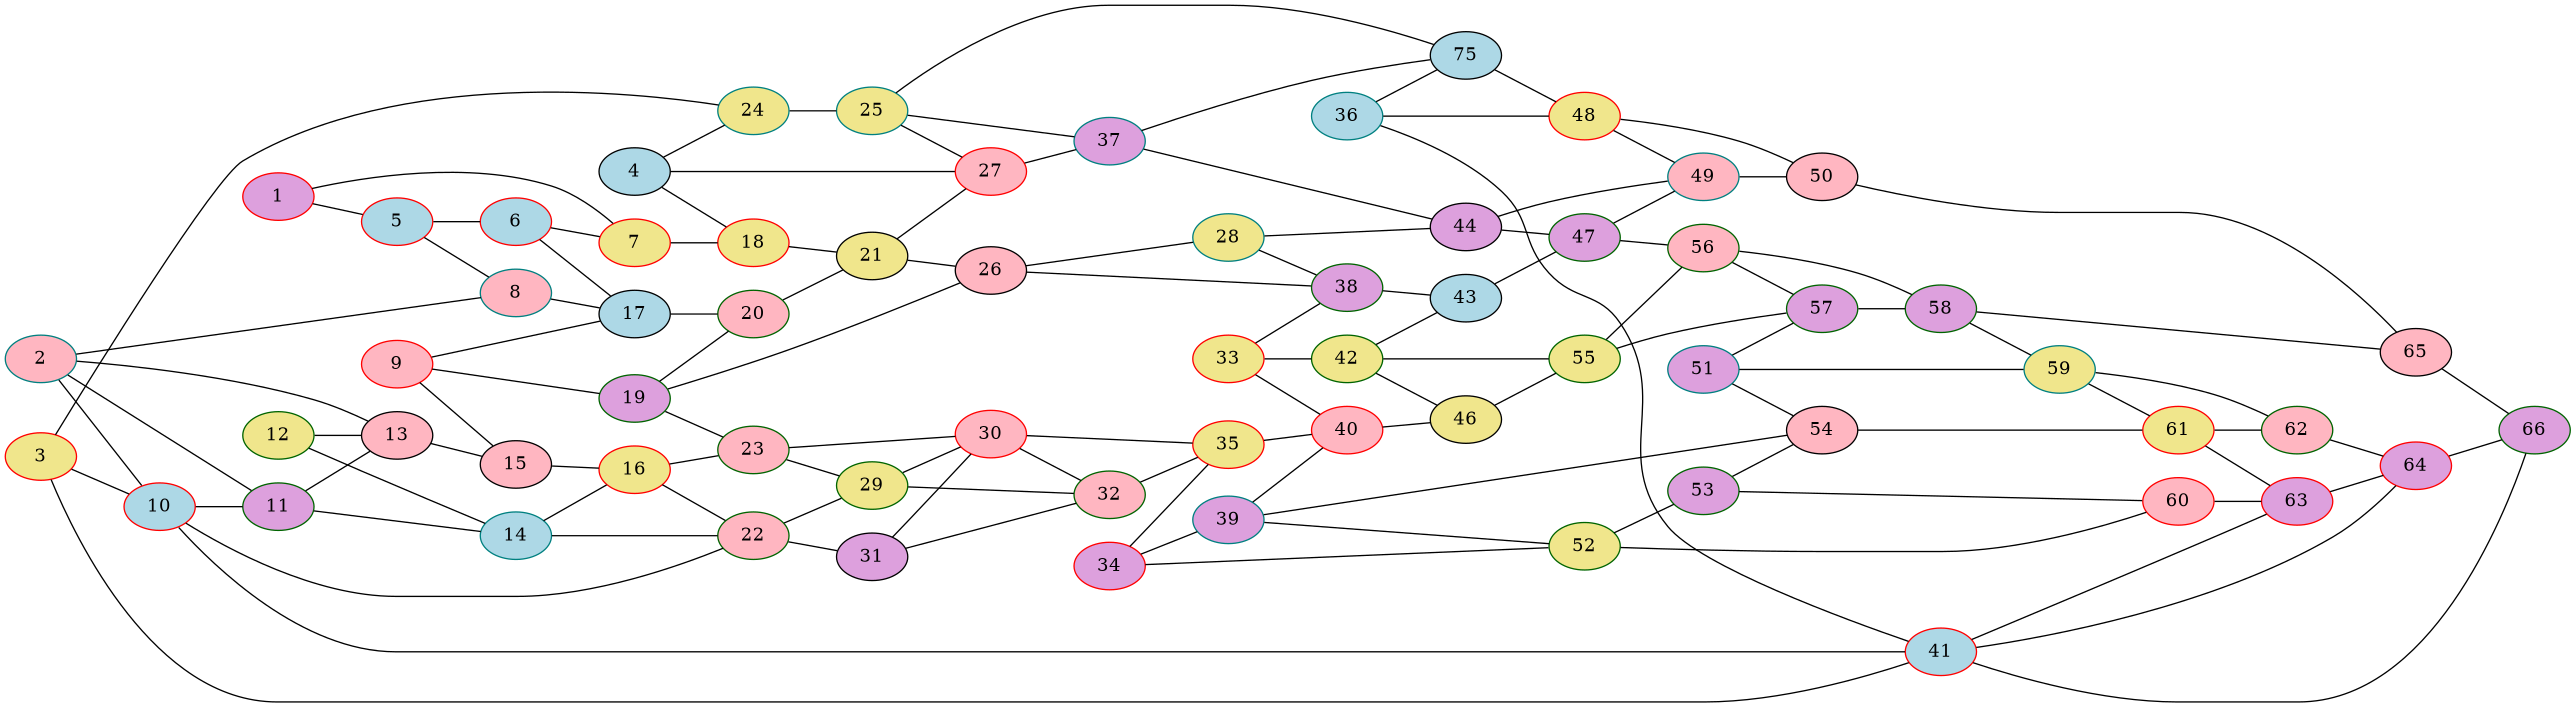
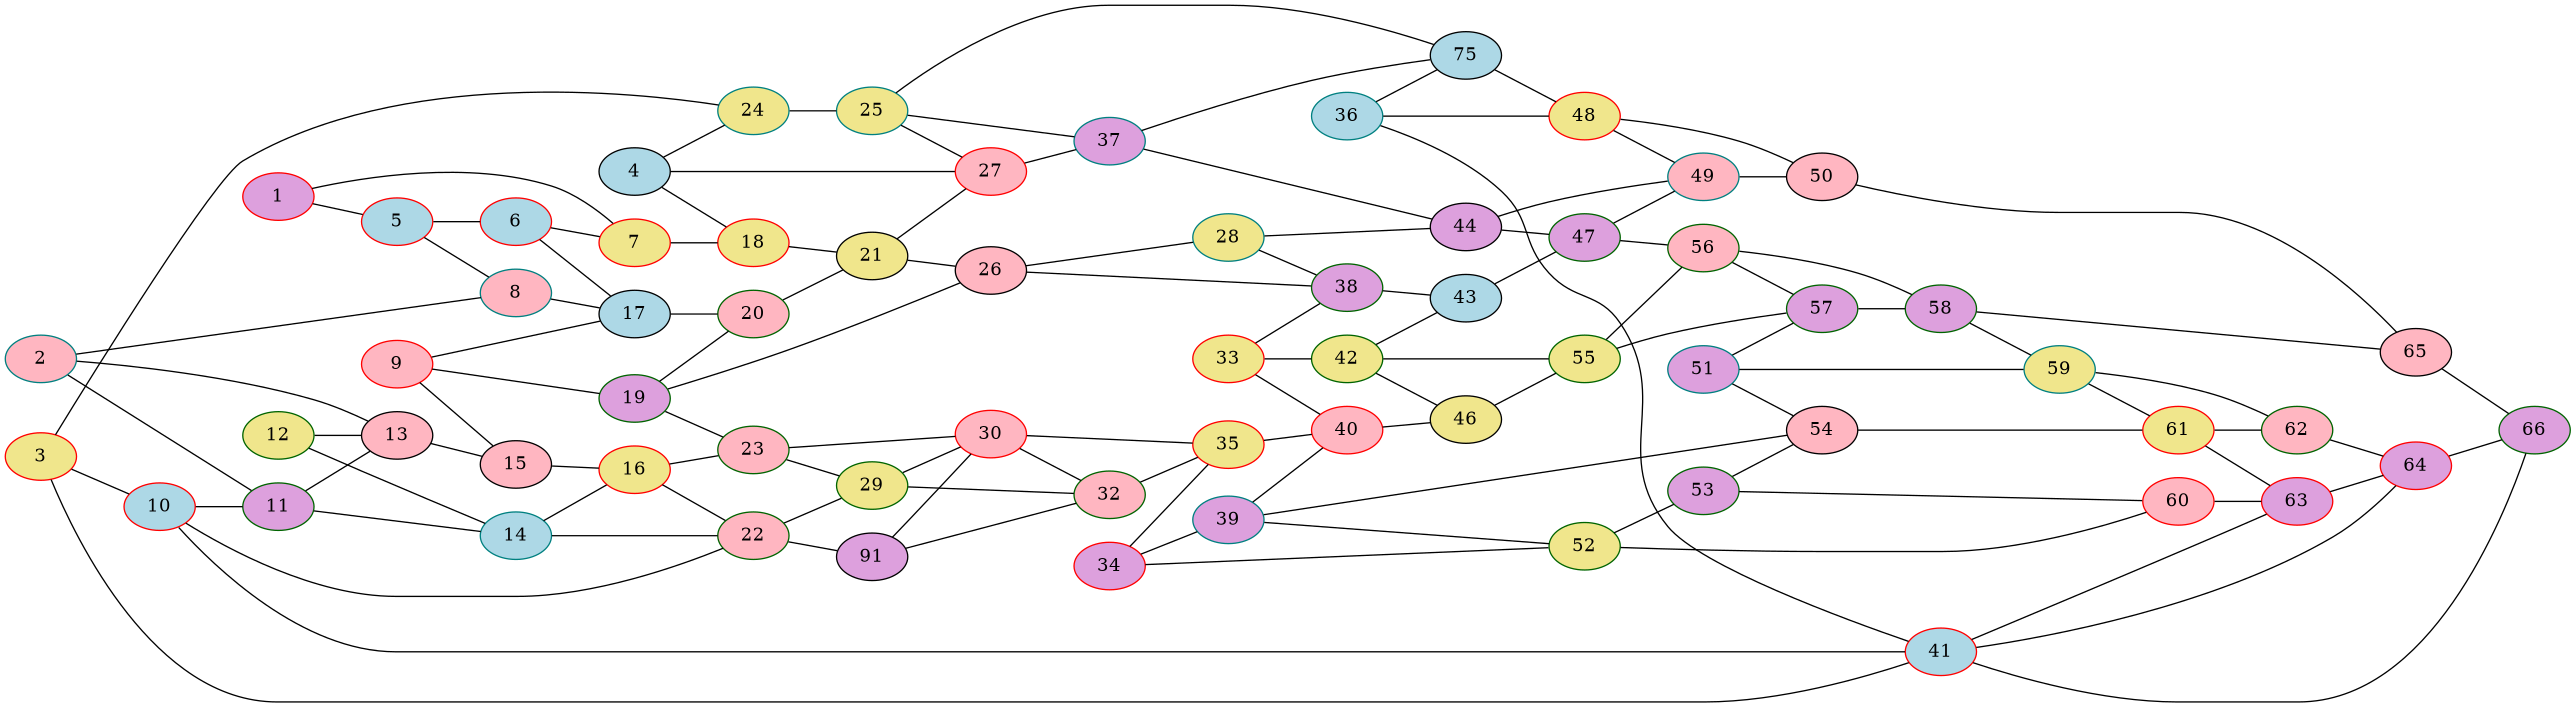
edge "2" -- "10": removed
node "31": label "31" -> "91"
